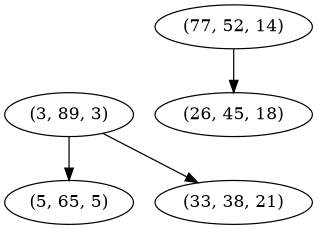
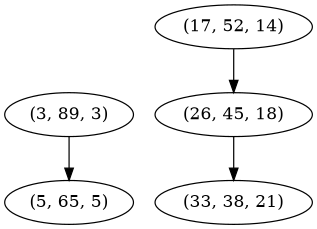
node "(77, 52, 14)": label "(77, 52, 14)" -> "(17, 52, 14)"
edge "(3, 89, 3)" -> "(33, 38, 21)": now "(26, 45, 18)" -> "(33, 38, 21)"
